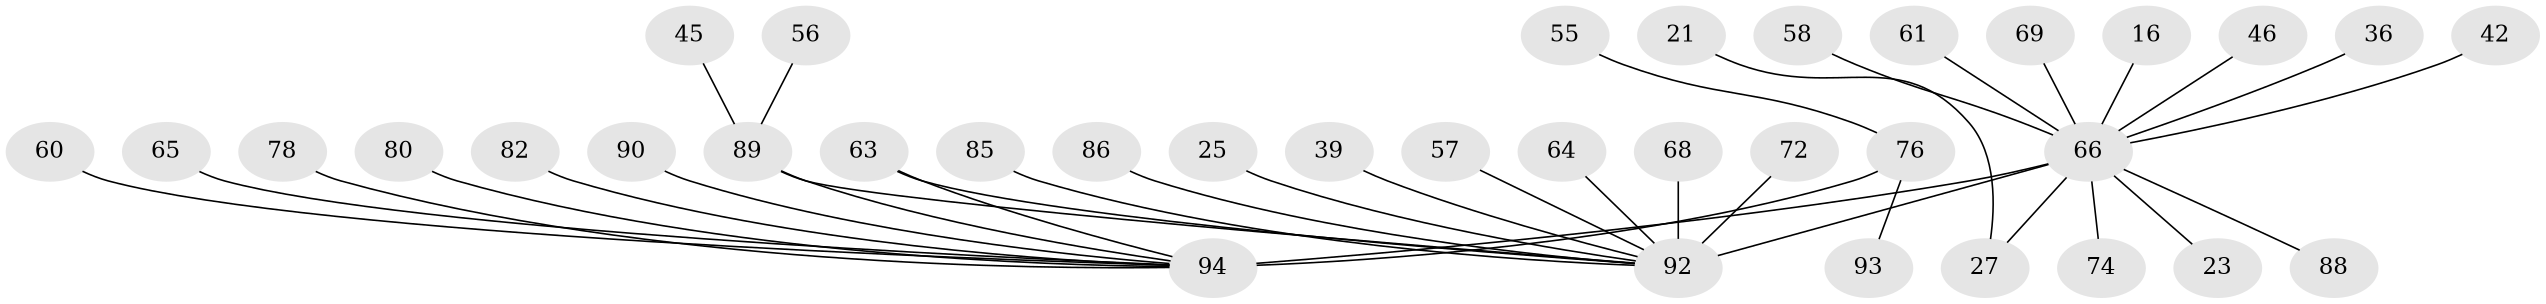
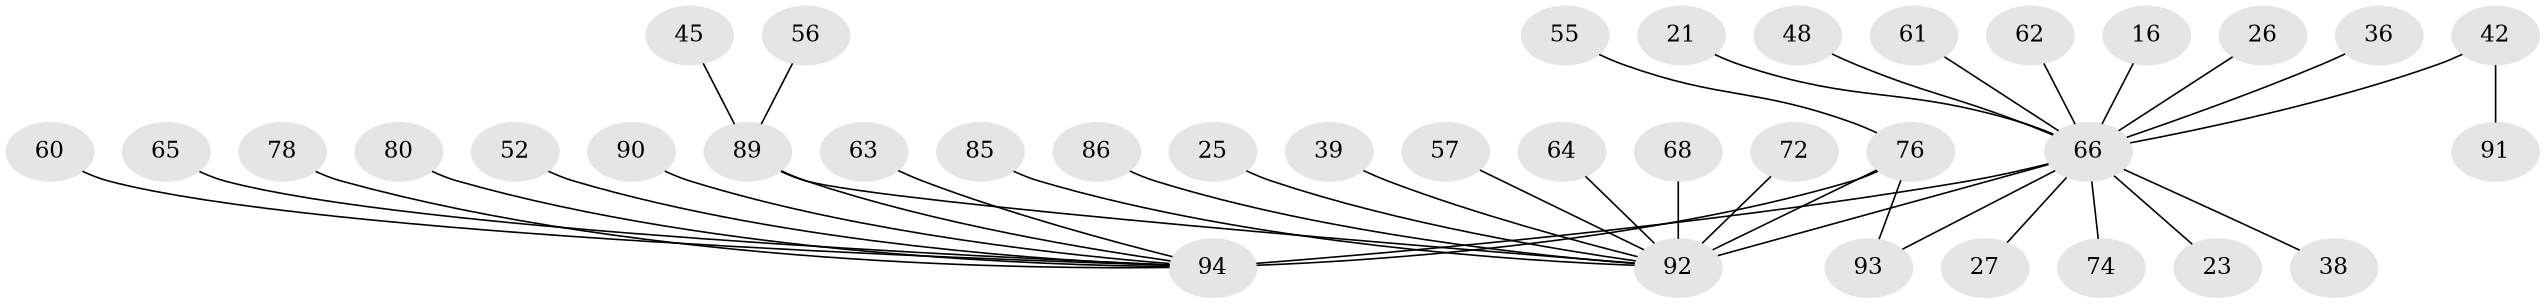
node "58": label "58" -> "48"
node "69": label "69" -> "62"
node "46": label "46" -> "26"
edge "21" -- "27": now "21" -- "66"
node "82": label "82" -> "52"
node "91": added
edge "66" -- "93": added
edge "63" -- "92": now "76" -- "92"
node "88": label "88" -> "38"
